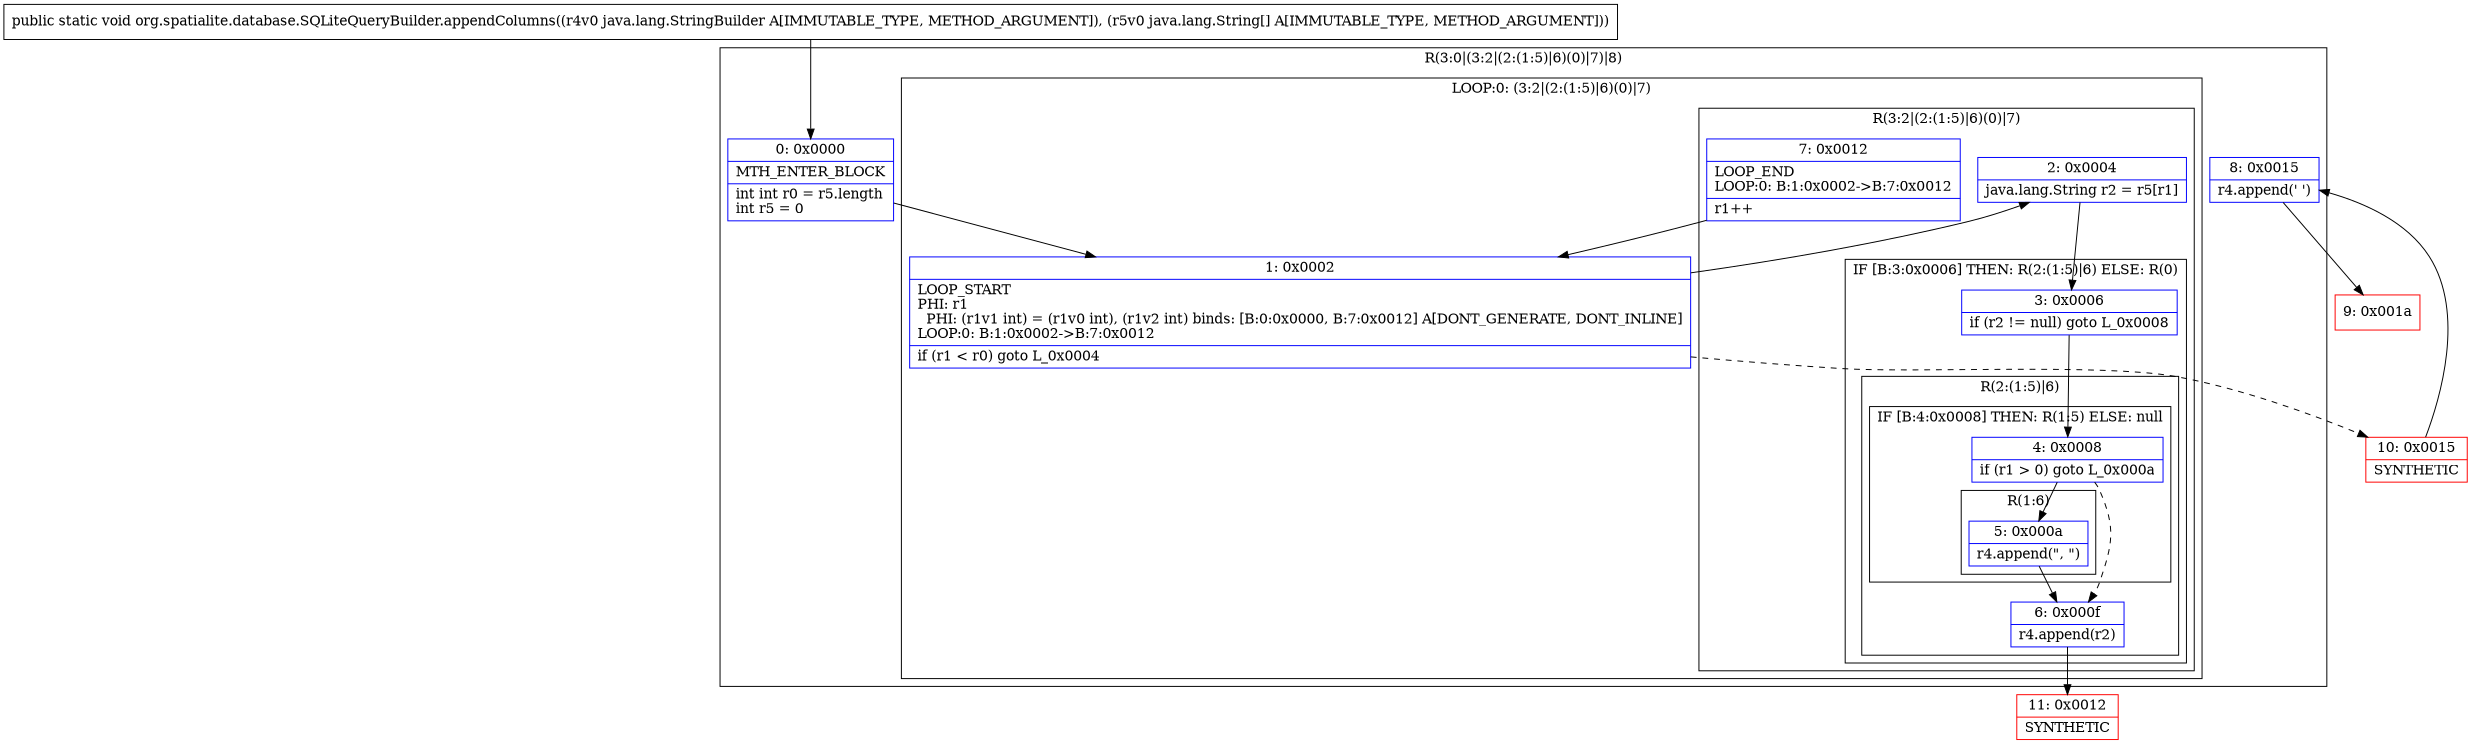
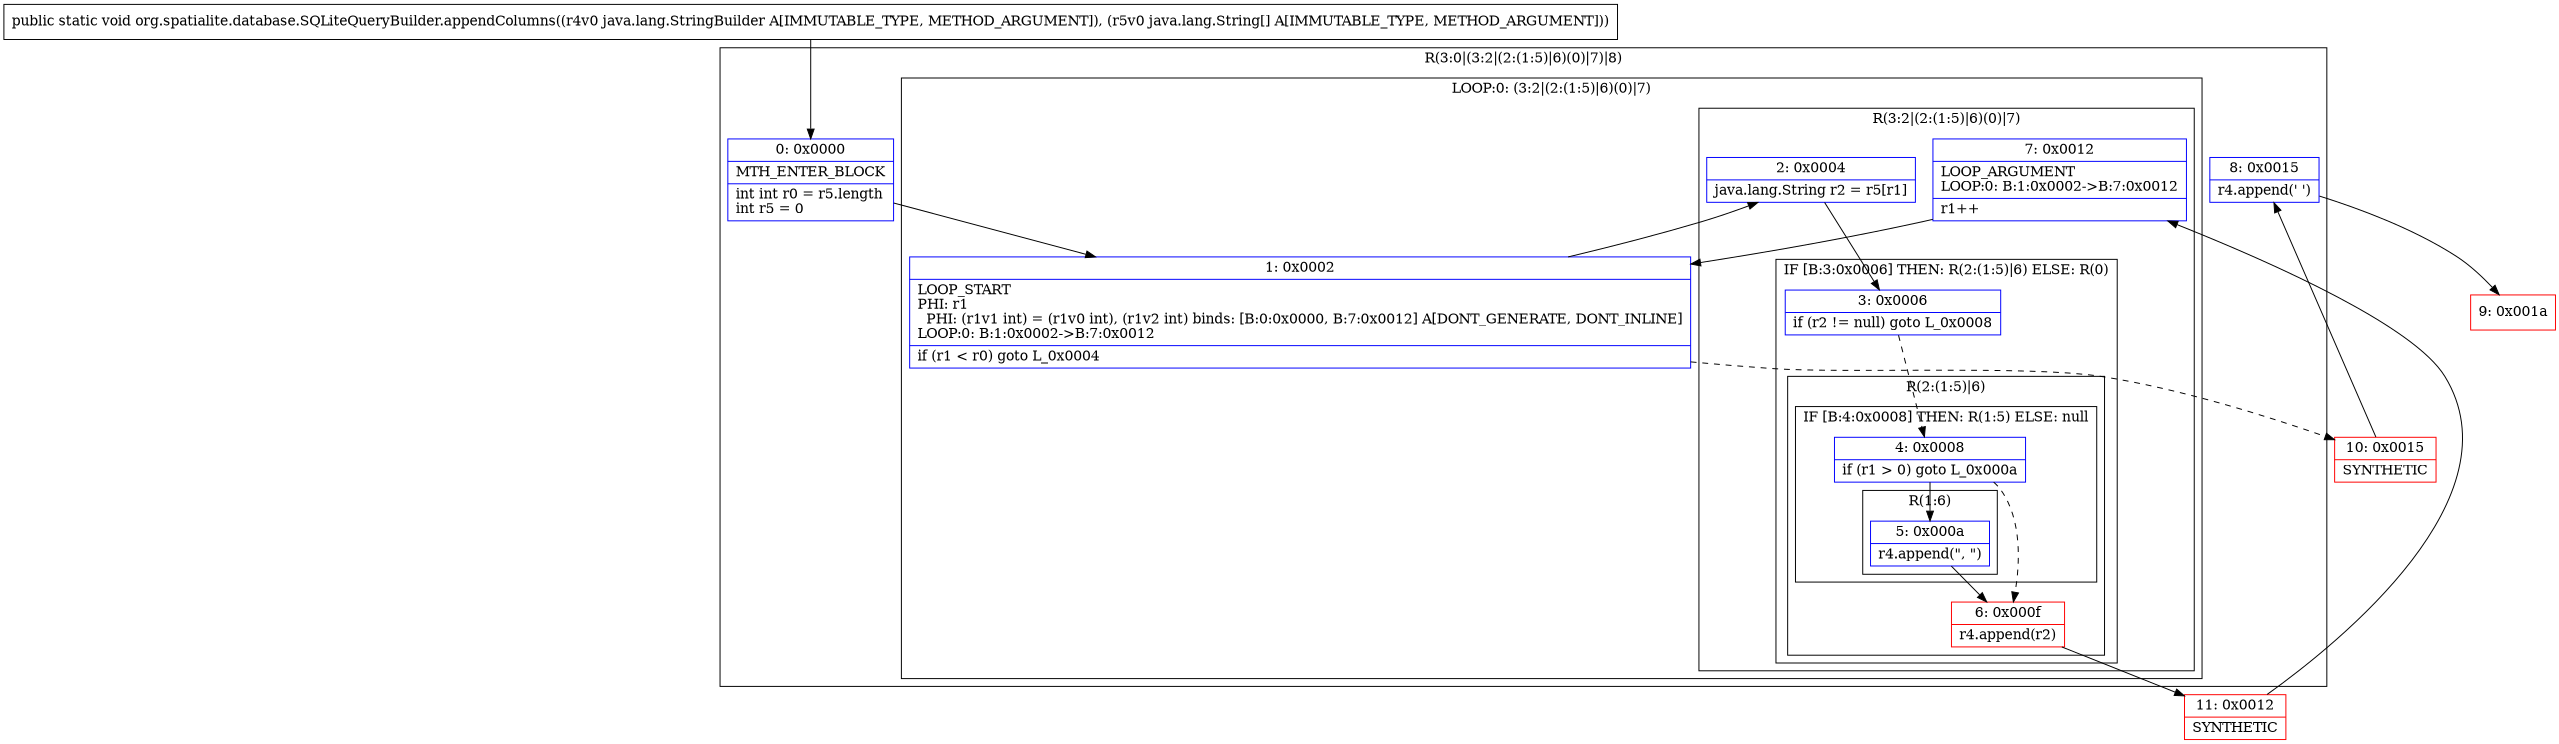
node "7: 0x0012": text "LOOP_END" -> "LOOP_ARGUMENT"
edge "3: 0x0006" -> "4: 0x0008": style solid -> dashed
edge "11: 0x0012" -> "7: 0x0012": added
node "6: 0x000f": color blue -> red
